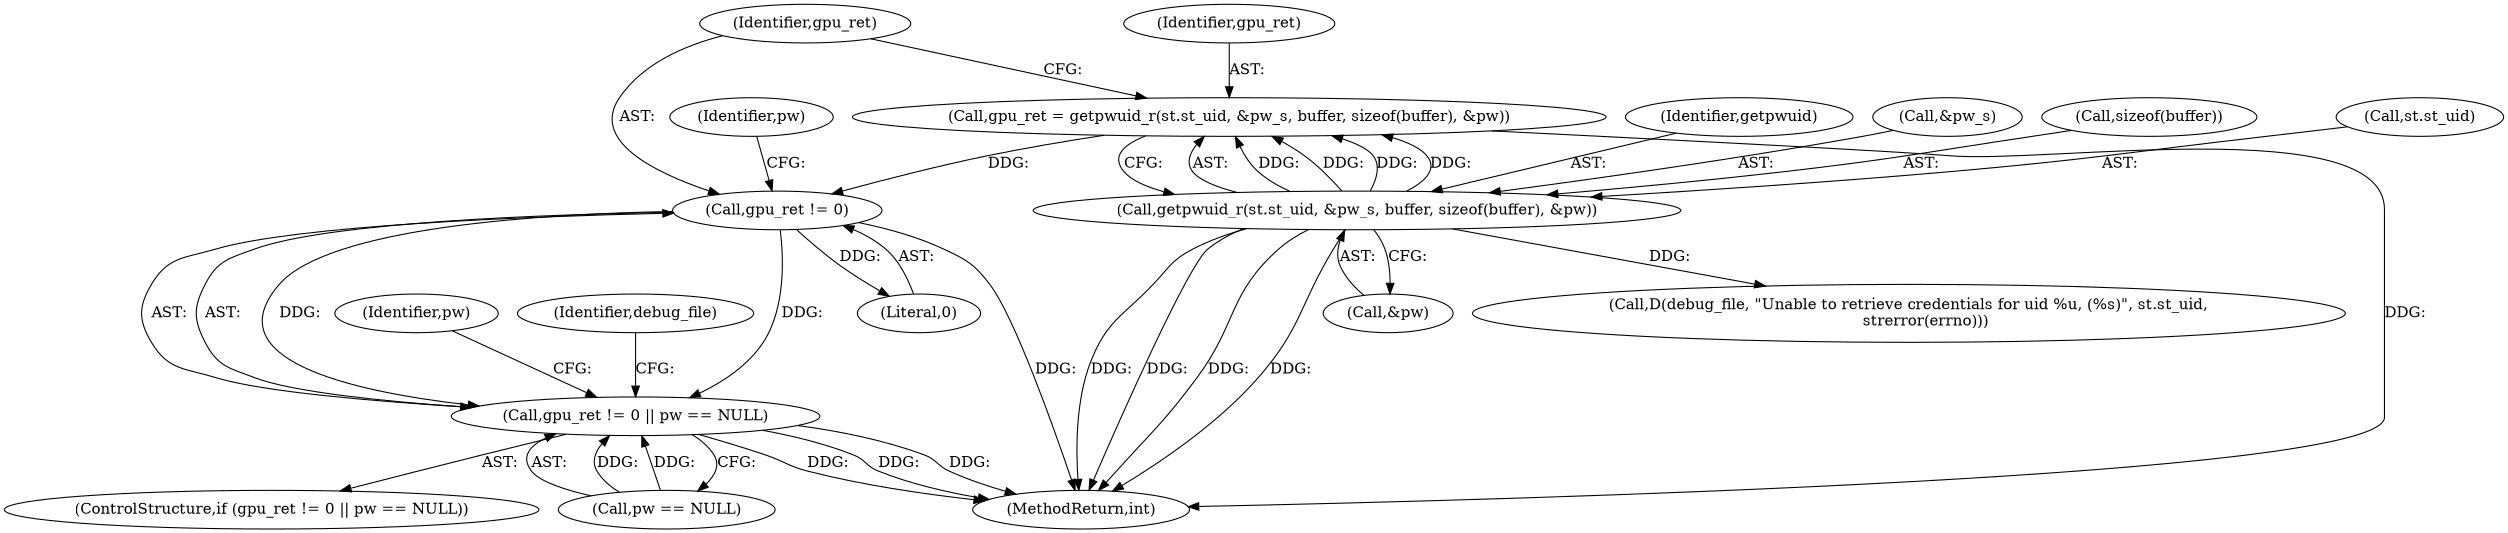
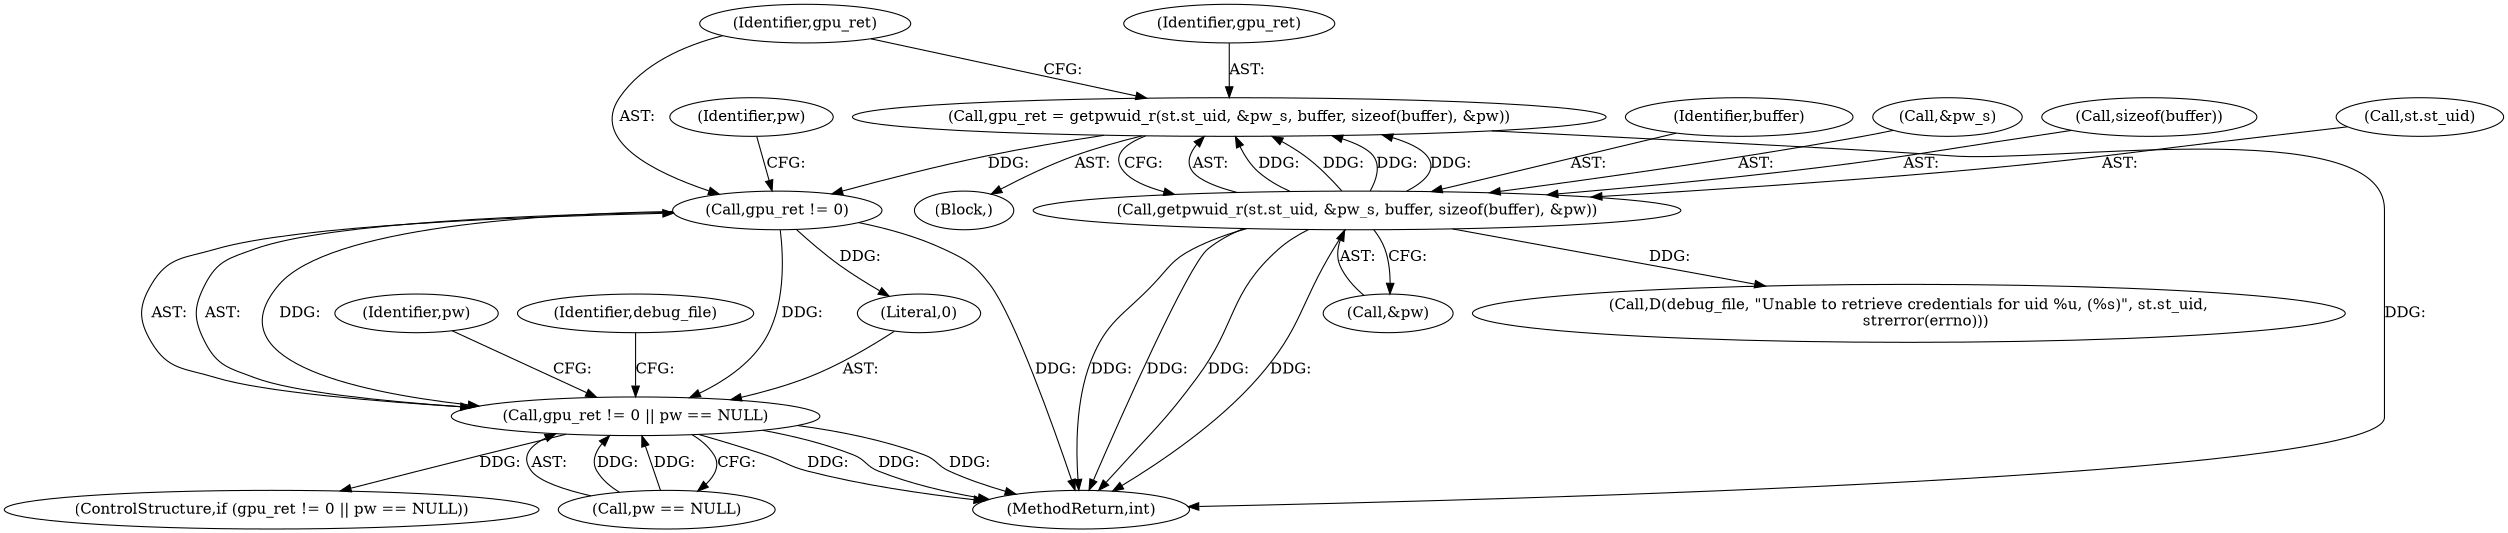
node "(Identifier,getpwuid)": label "(Identifier,getpwuid)" -> "(Identifier,buffer)"
node "(Block,)": added
edge "(Literal,0)" -> "(Call,gpu_ret != 0)": now "(Literal,0)" -> "(Call,gpu_ret != 0 || pw == NULL)"
edge "(Call,gpu_ret != 0 || pw == NULL)" -> "(ControlStructure,if (gpu_ret != 0 || pw == NULL))": label "AST: " -> "DDG: "
